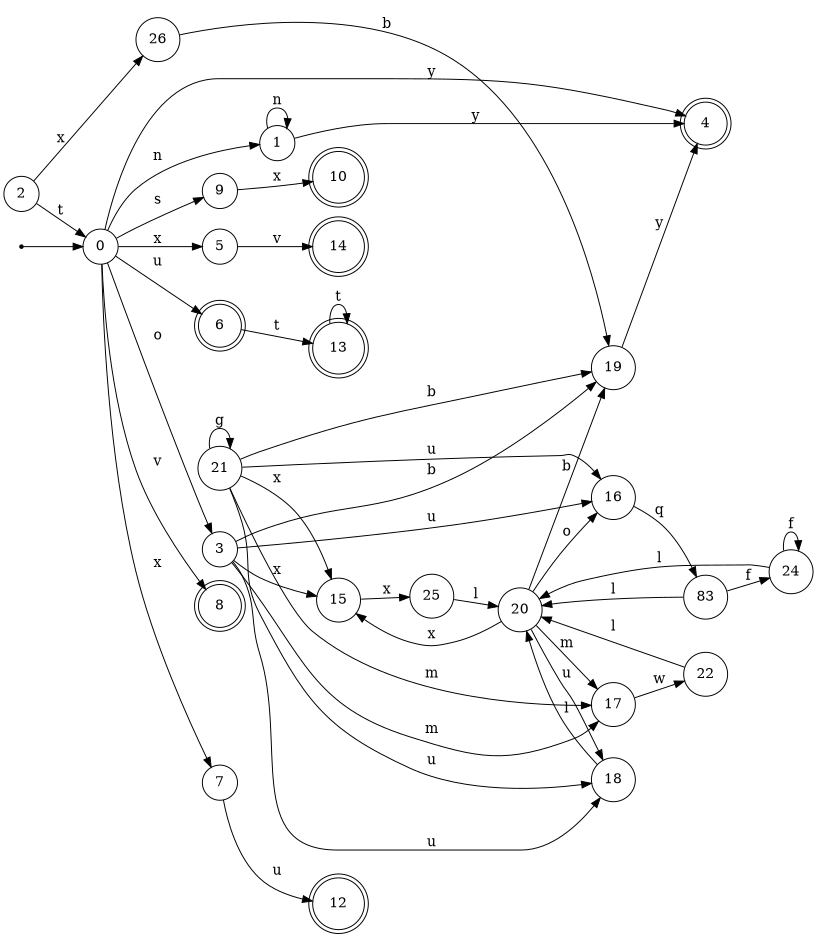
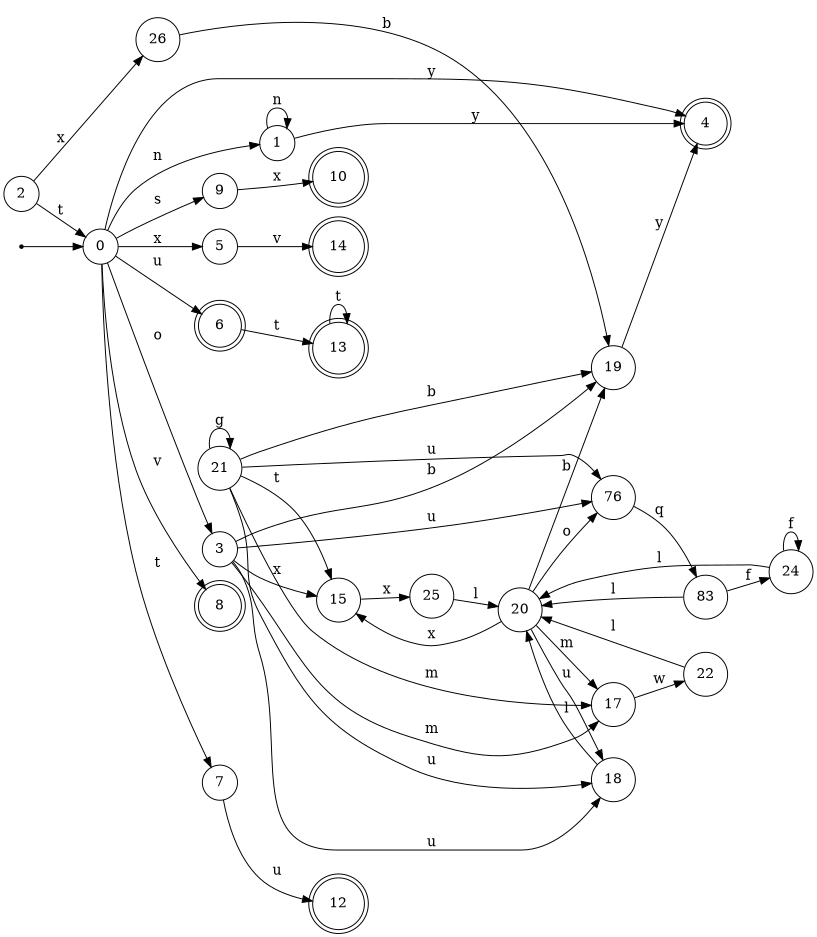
edge "21" -> "15": label "x" -> "t"
node "16": label "16" -> "76"
edge "0" -> "7": label "x" -> "t"
